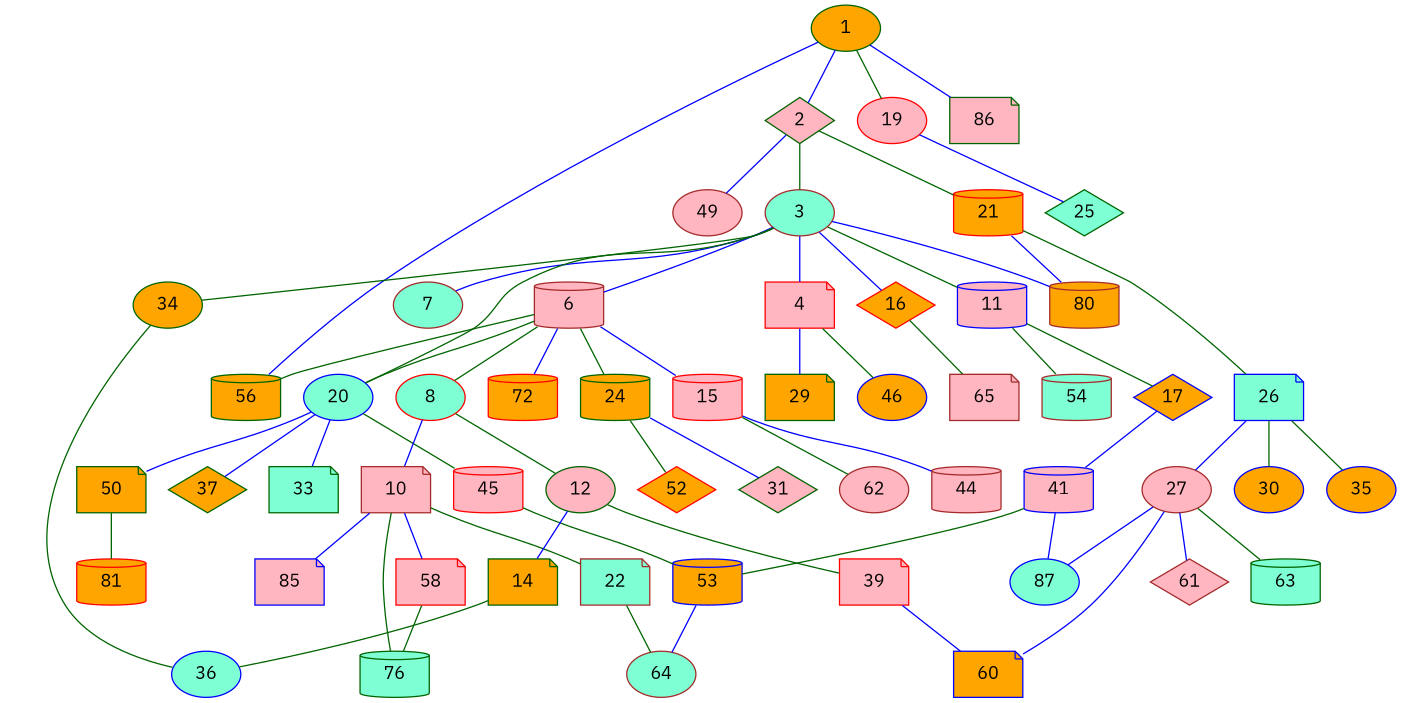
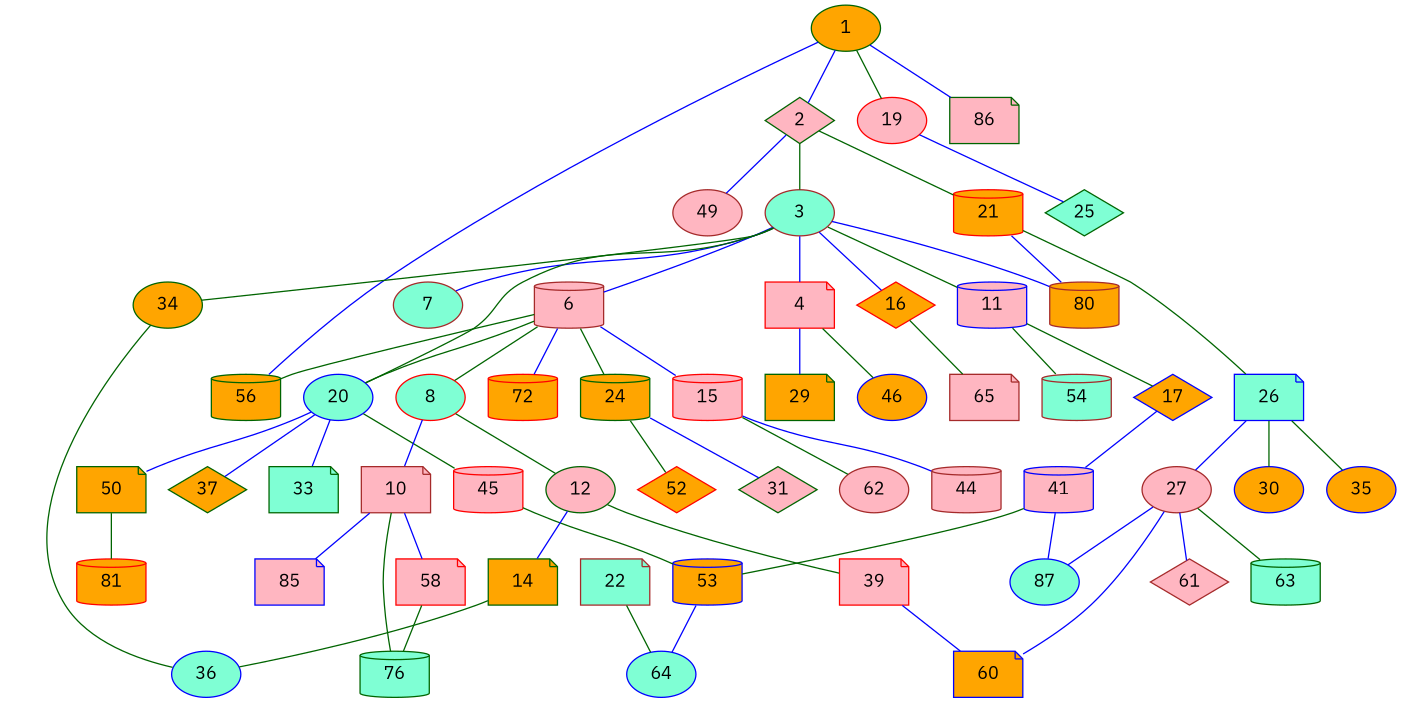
edge "10" -- "22": removed
node "64": color brown -> blue
